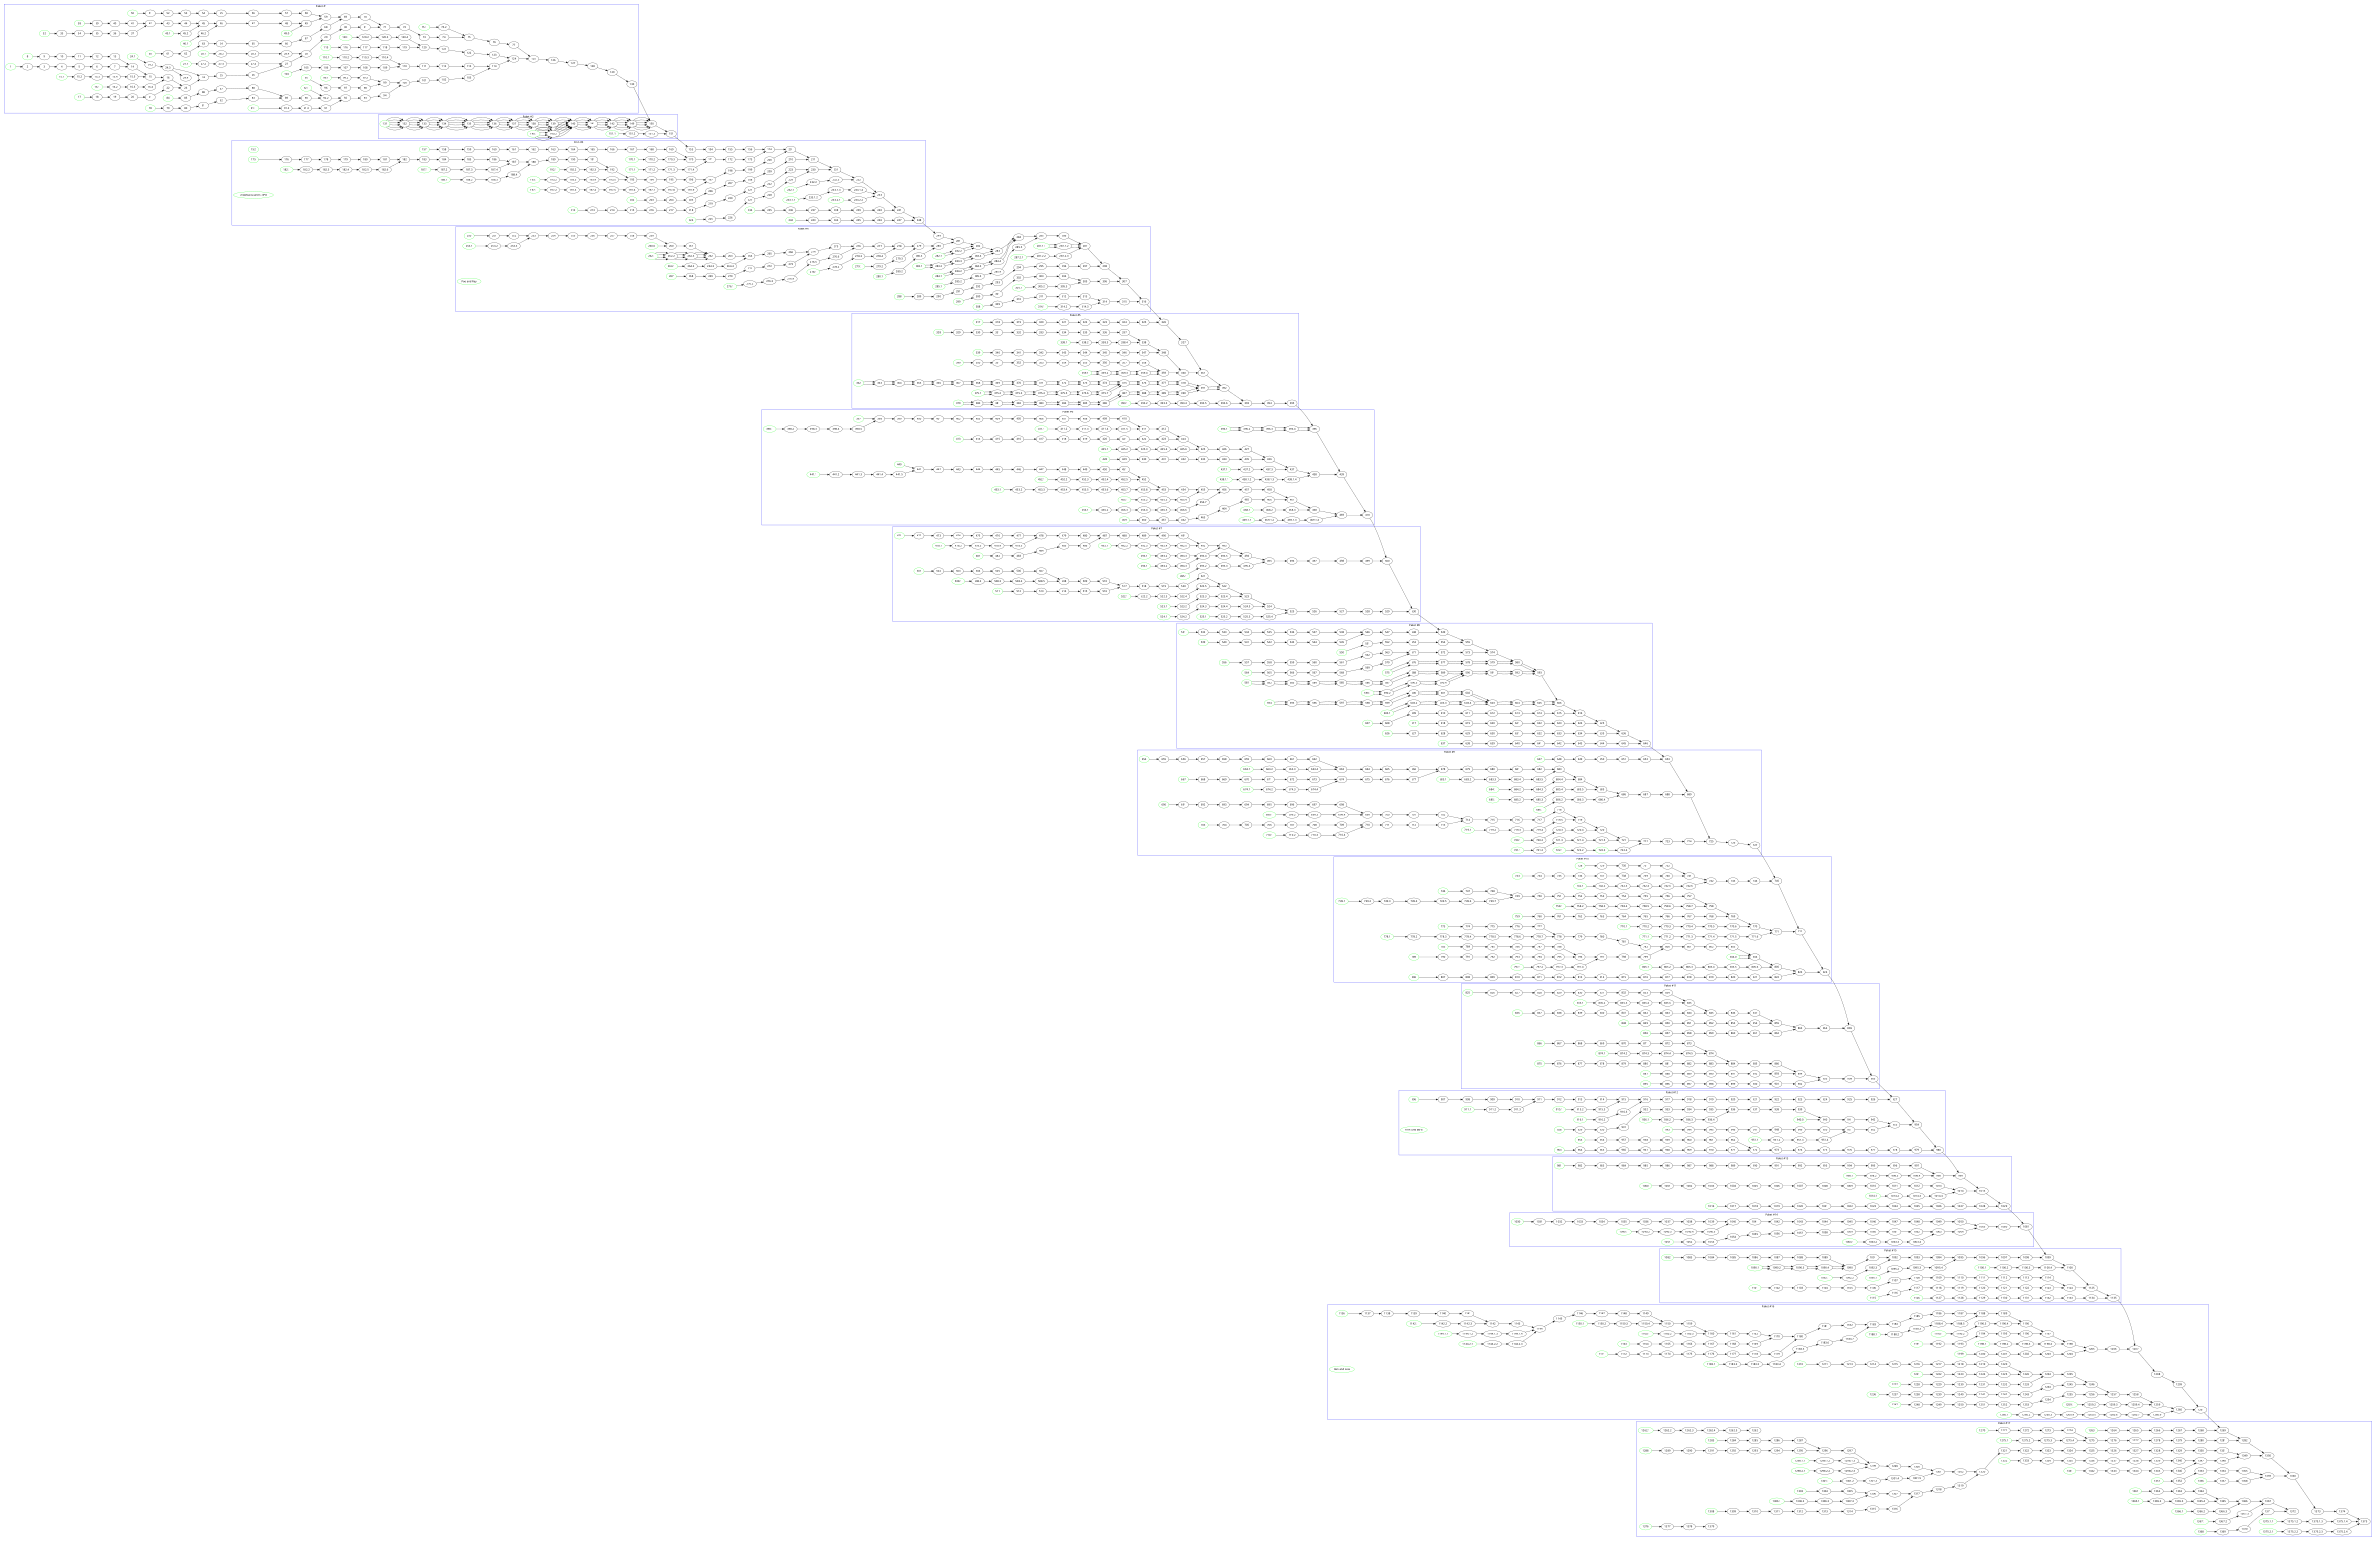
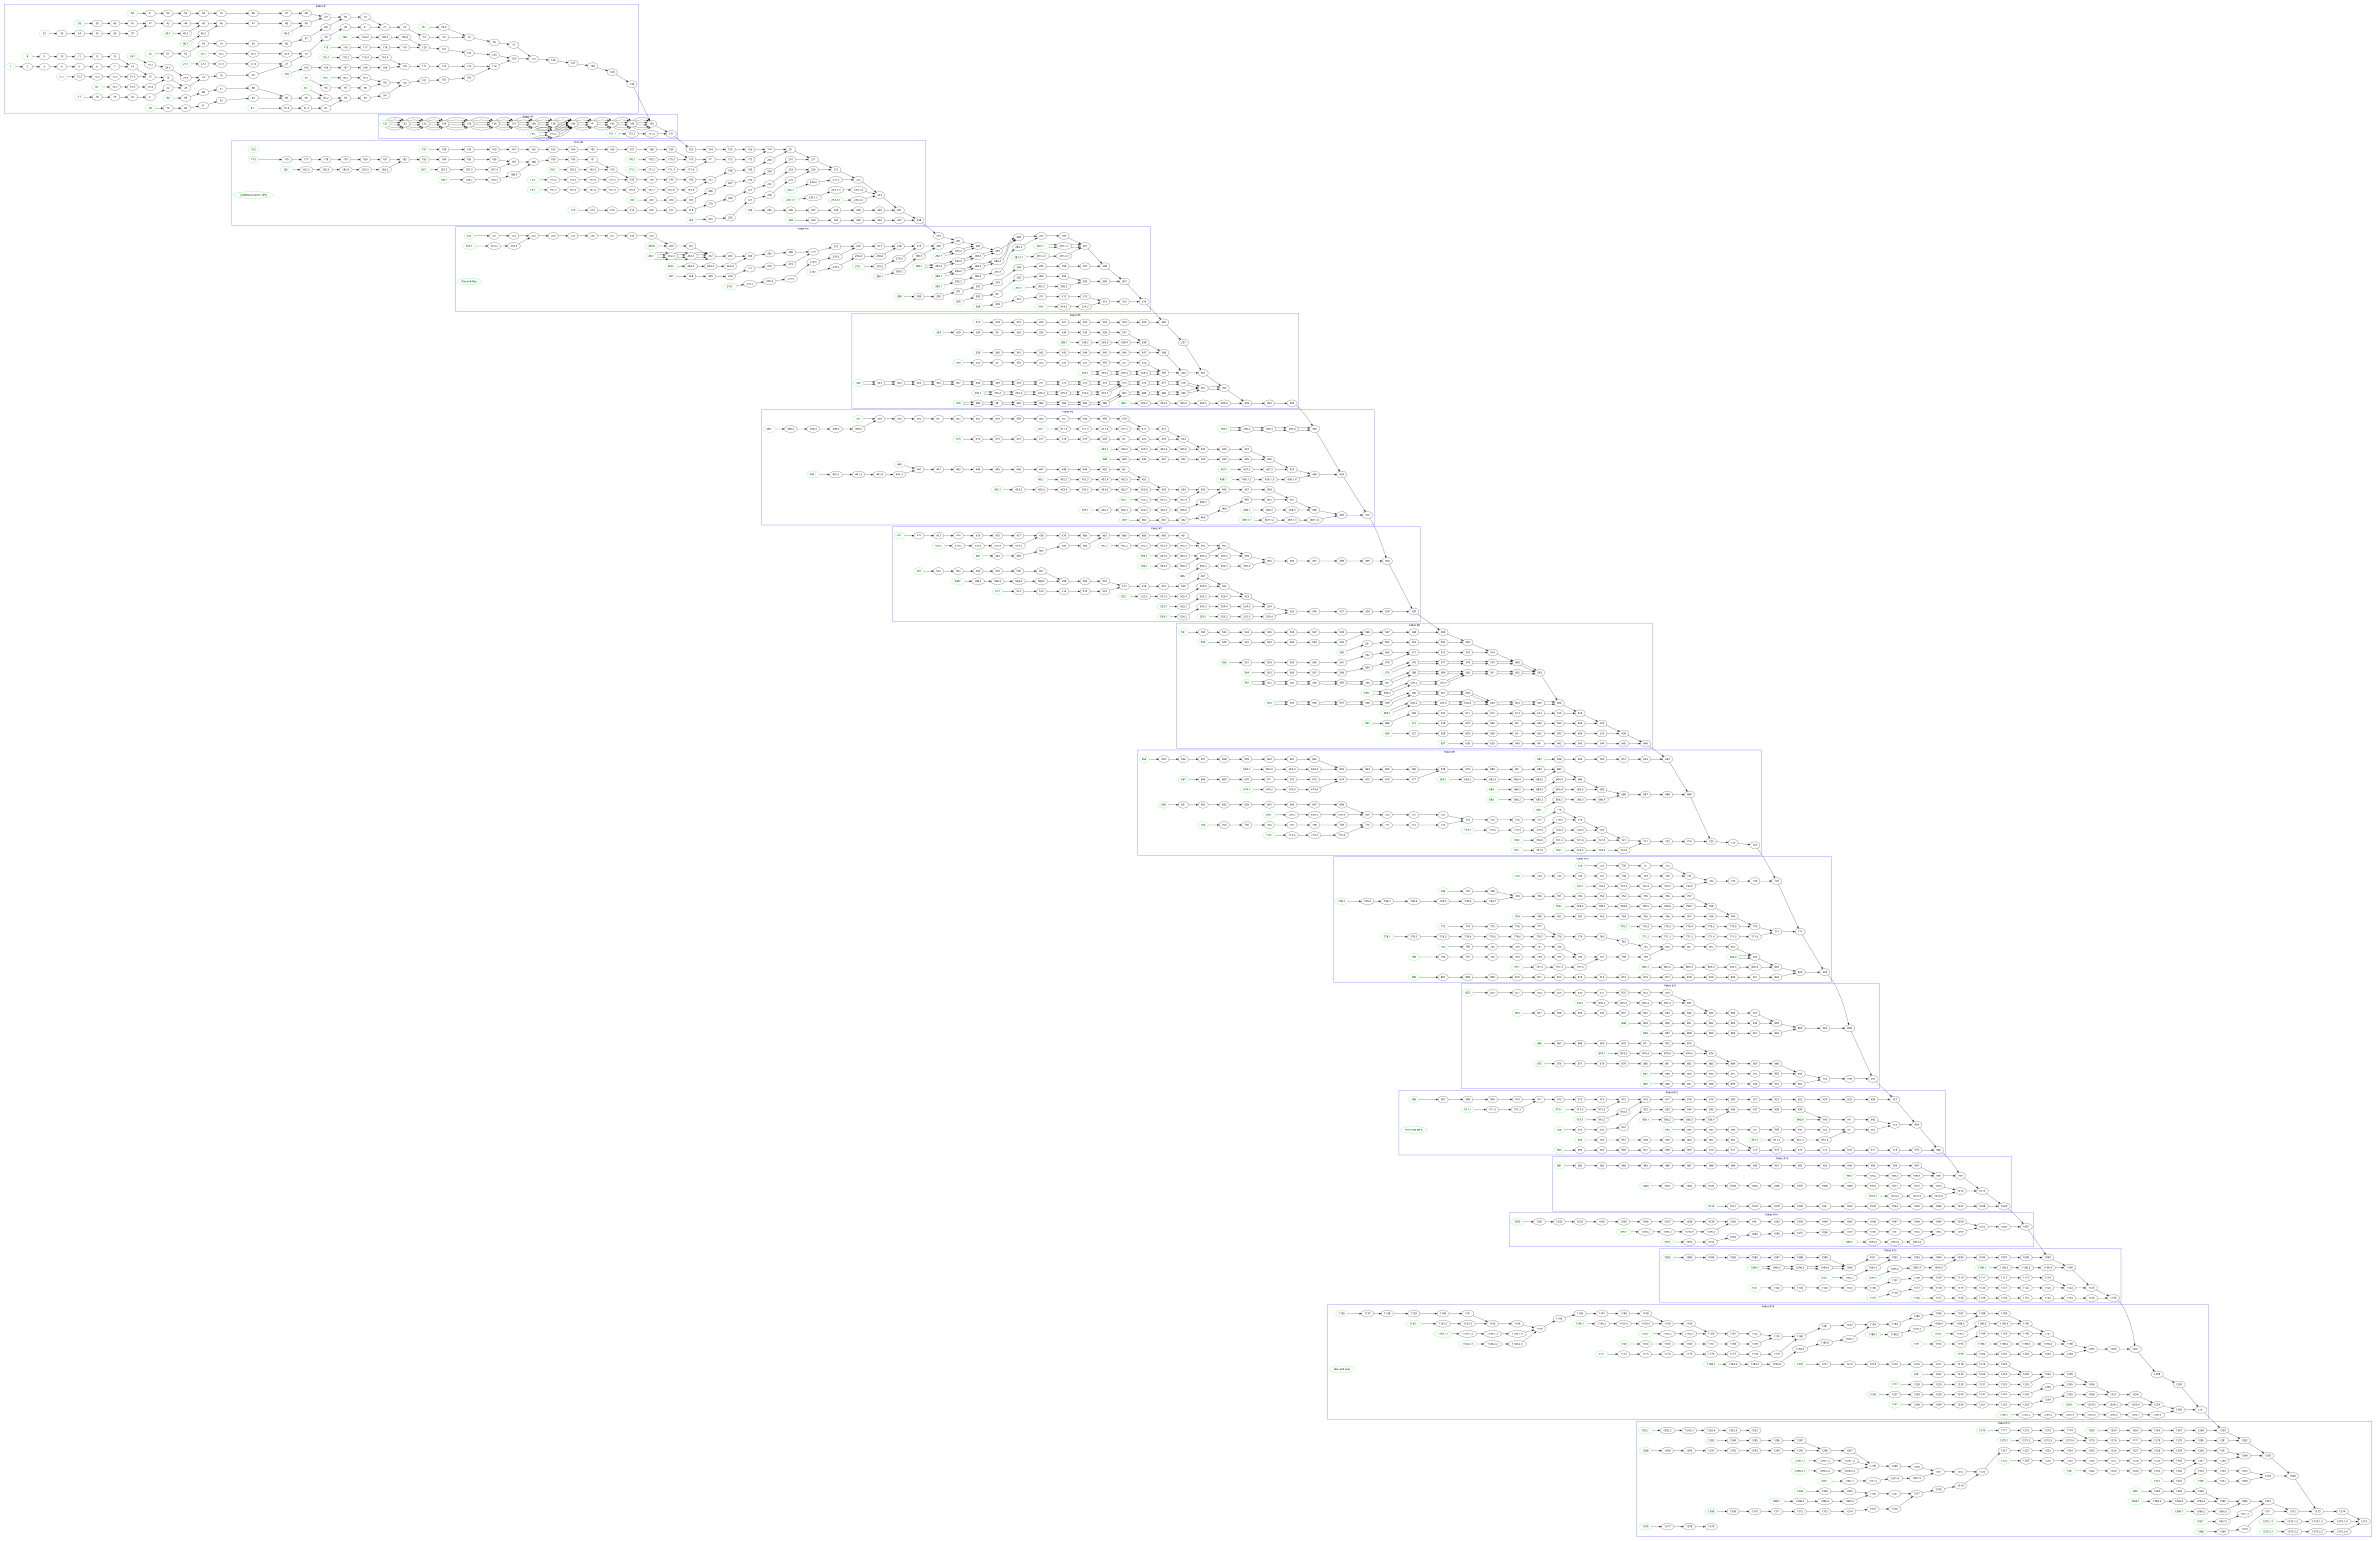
edge "24.3" -> "24": now "24.4" -> "24"
edge "1372" -> "1373": added
